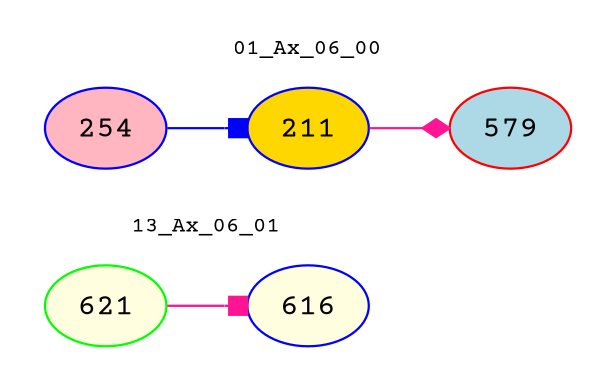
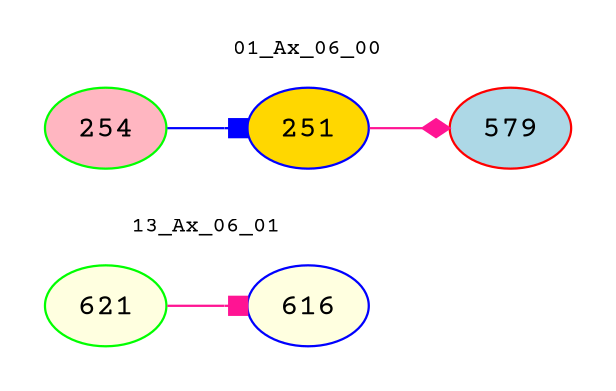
node "254": color blue -> green
node "211": label "211" -> "251"
